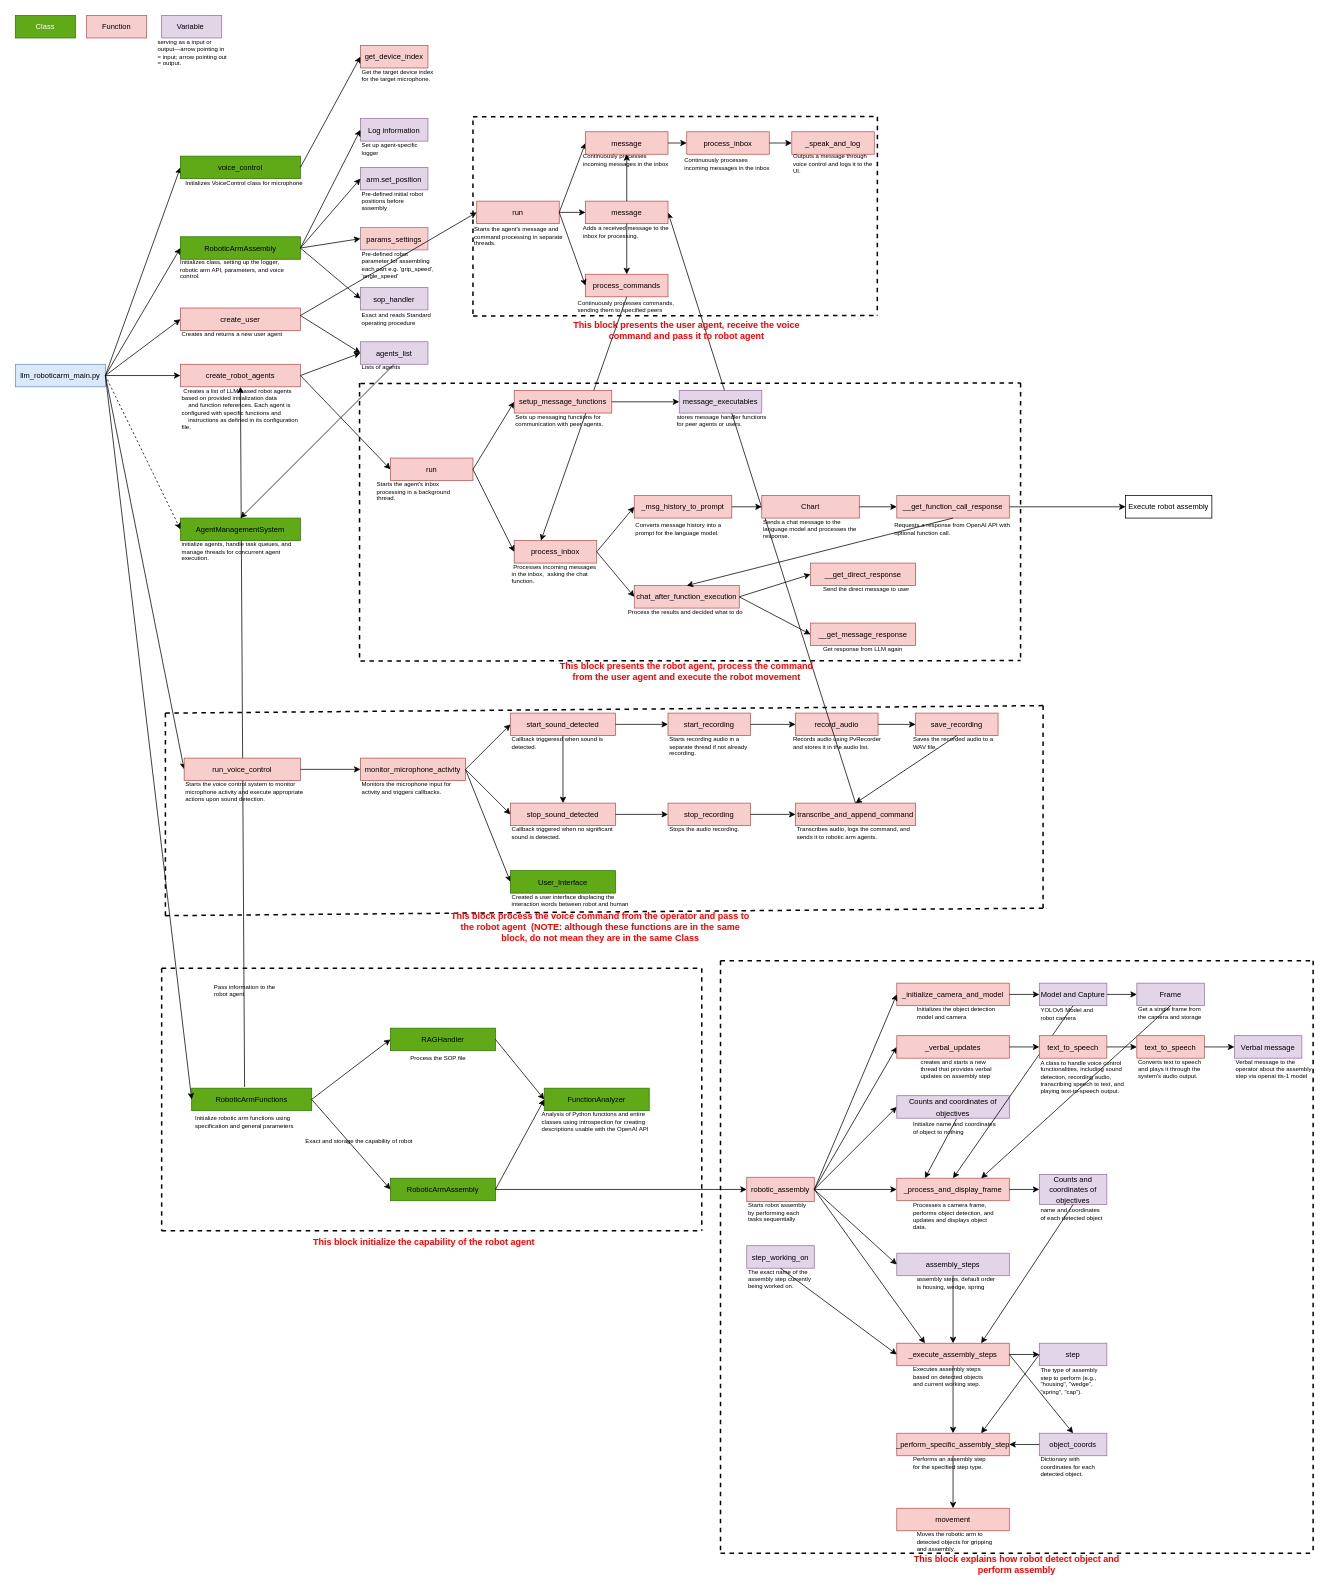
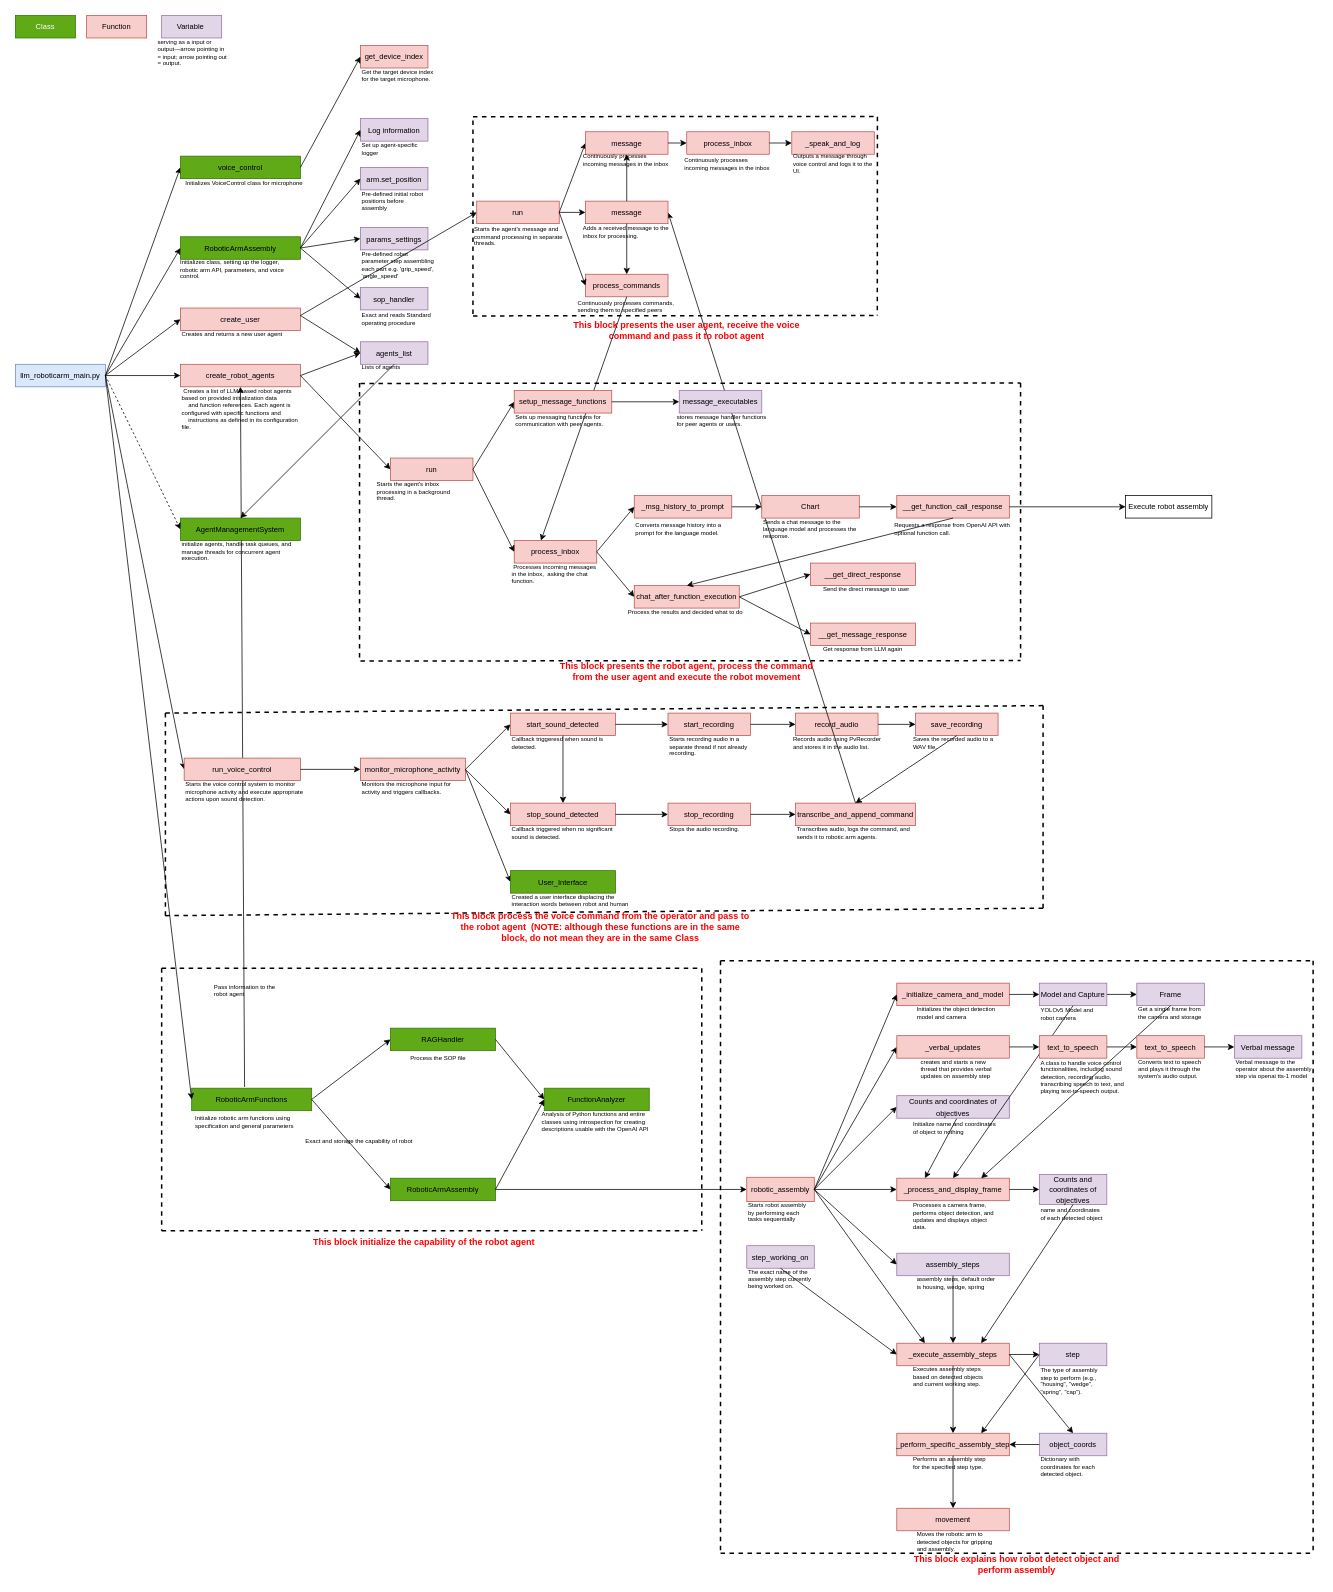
node "params_settings": fillcolor #f8cecc -> #e1d5e7
node "Pre-defined robot parameter for assembling each part e.g. 'grip_speed', 'angle_speed'": label "Pre-defined robot parameter for assembling each part e.g. 'grip_speed', 'angle_speed'" -> "Pre-defined robot parameter step assembling each part e.g. 'grip_speed', 'angle_speed'"
